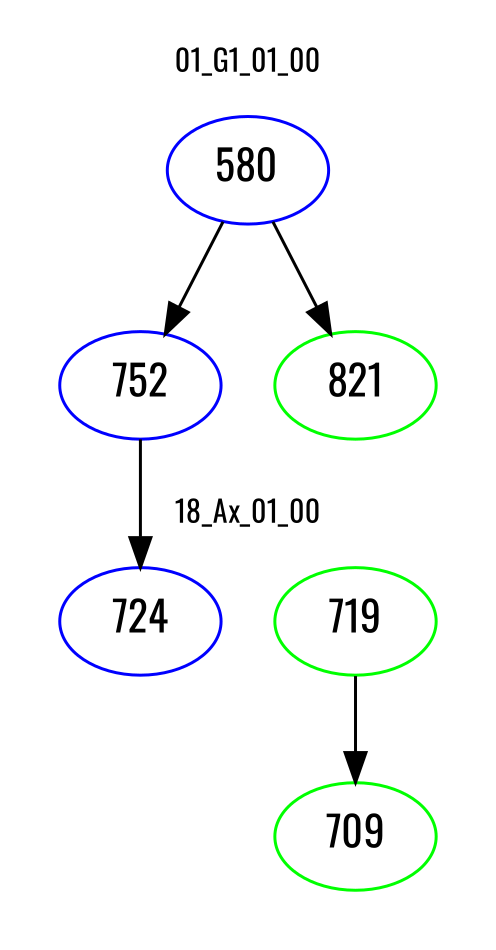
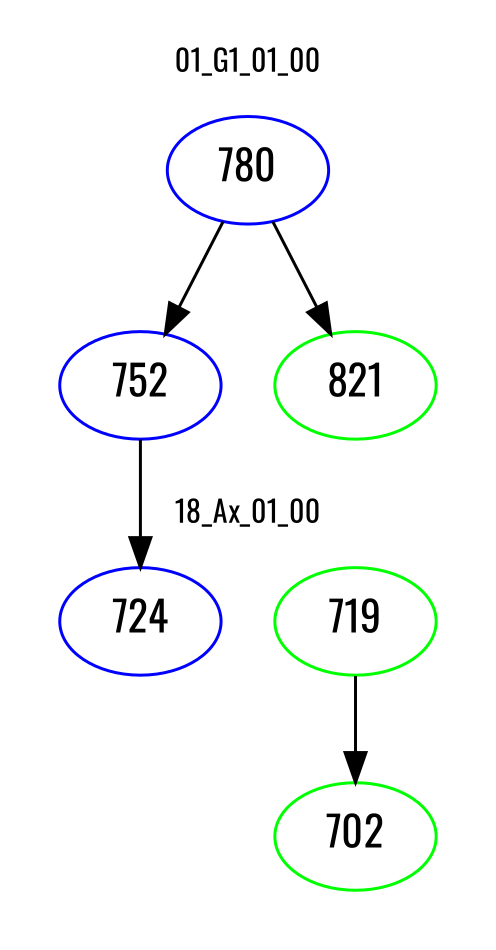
node "580": label "580" -> "780"
node "709": label "709" -> "702"
